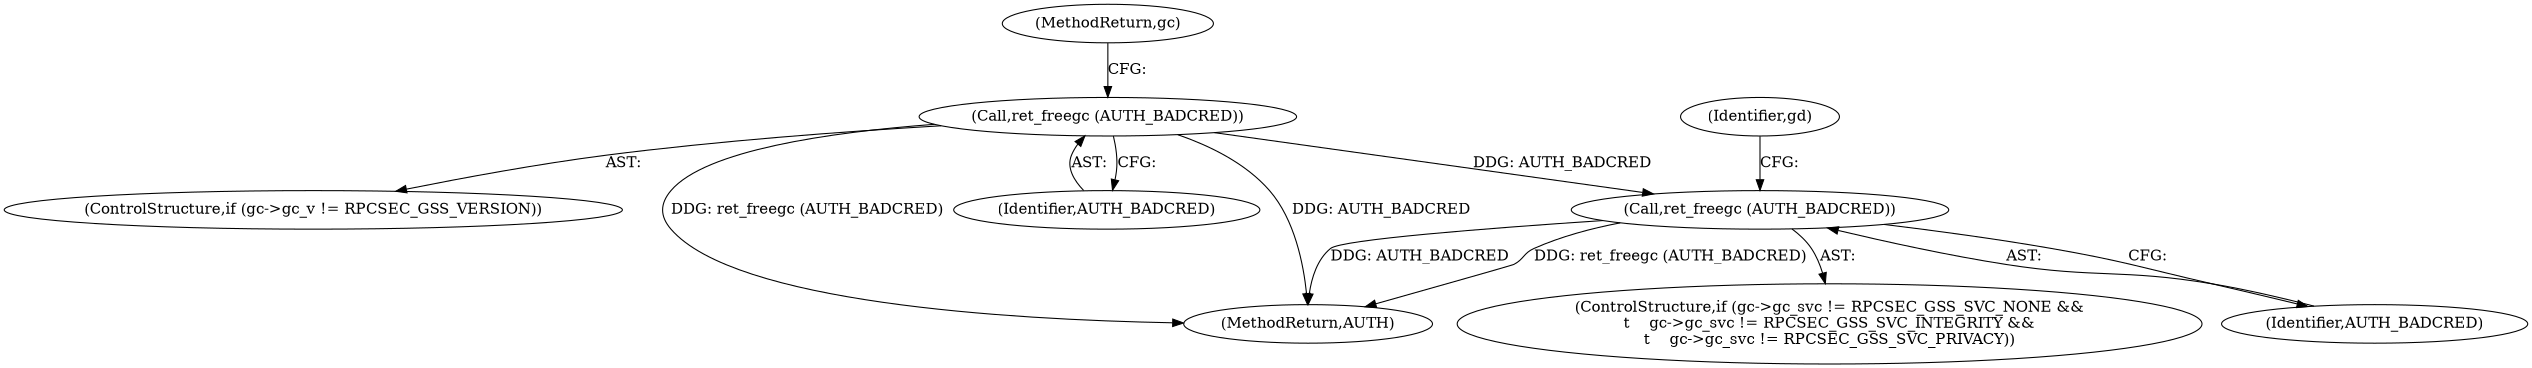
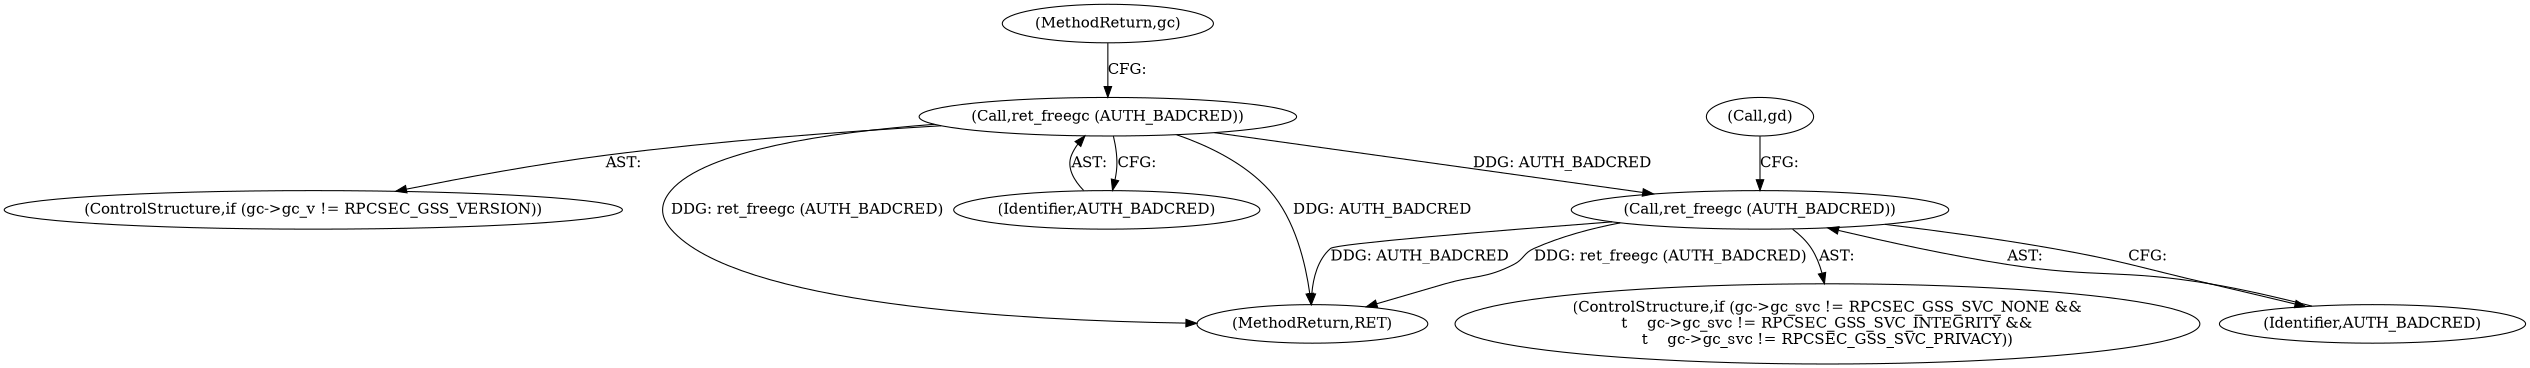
node "(Identifier,gd)": label "(Identifier,gd)" -> "(Call,gd)"
node "(MethodReturn,AUTH)": label "(MethodReturn,AUTH)" -> "(MethodReturn,RET)"
